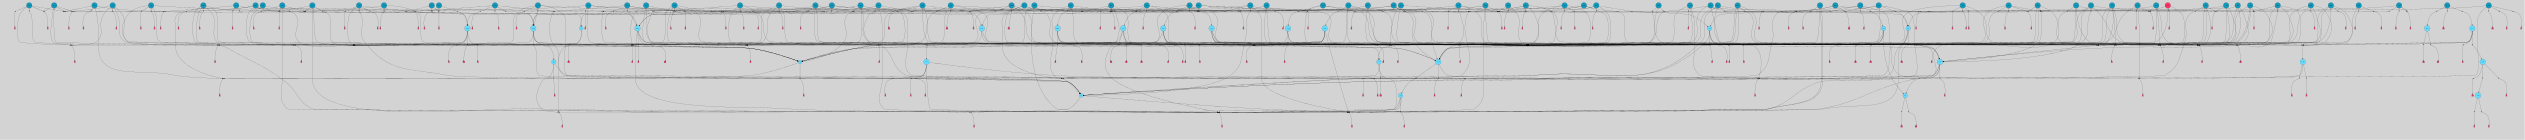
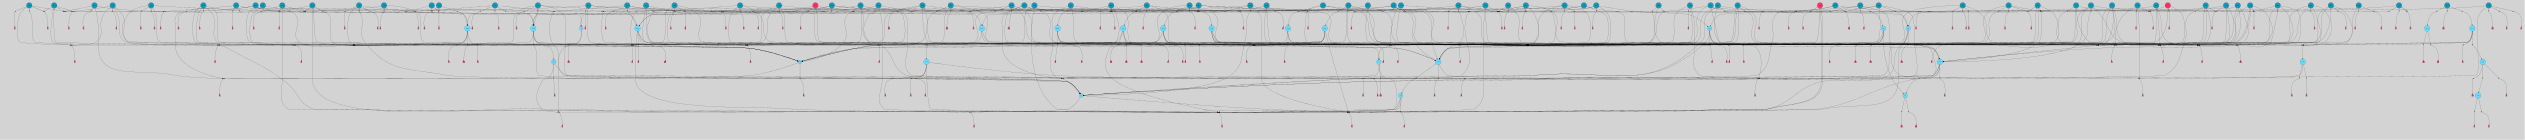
node "T608": fillcolor #1199bb -> #ff3366
node "T612": fillcolor #1199bb -> #ff3366
